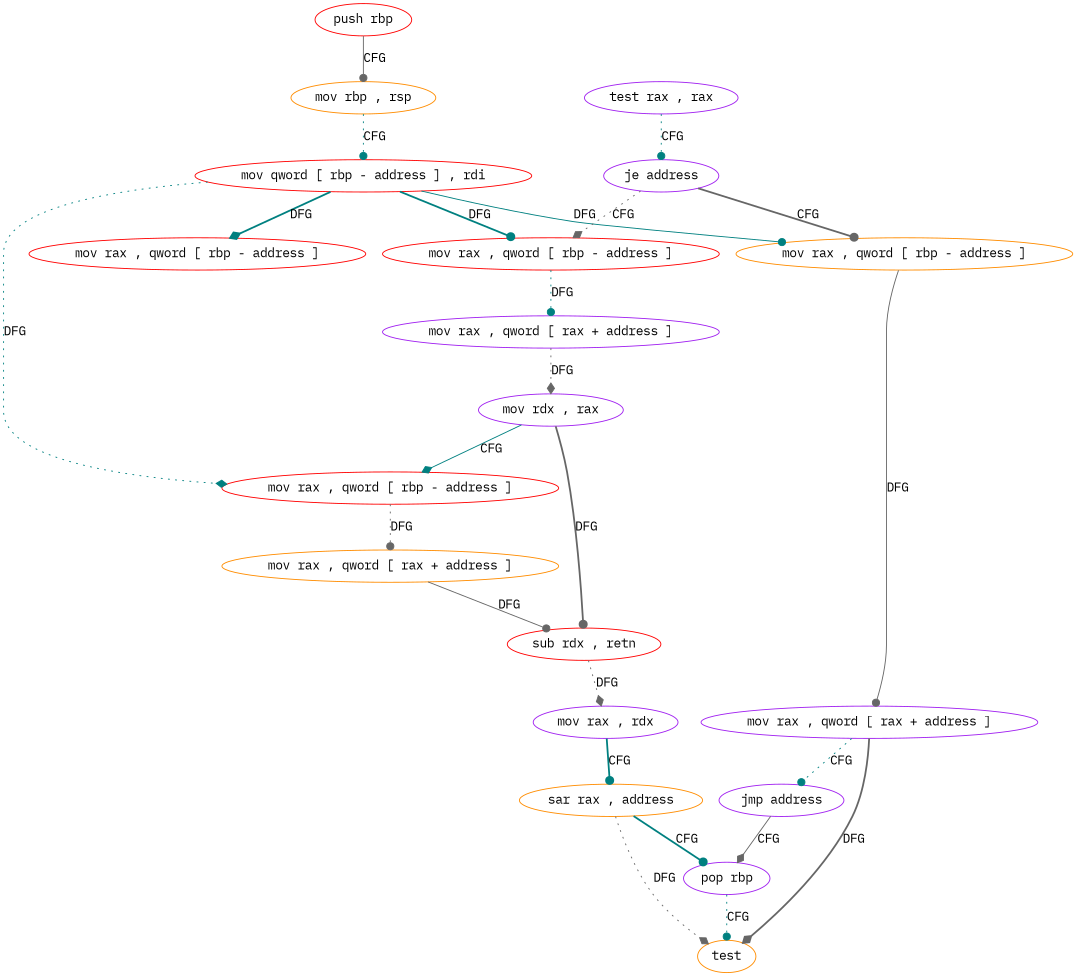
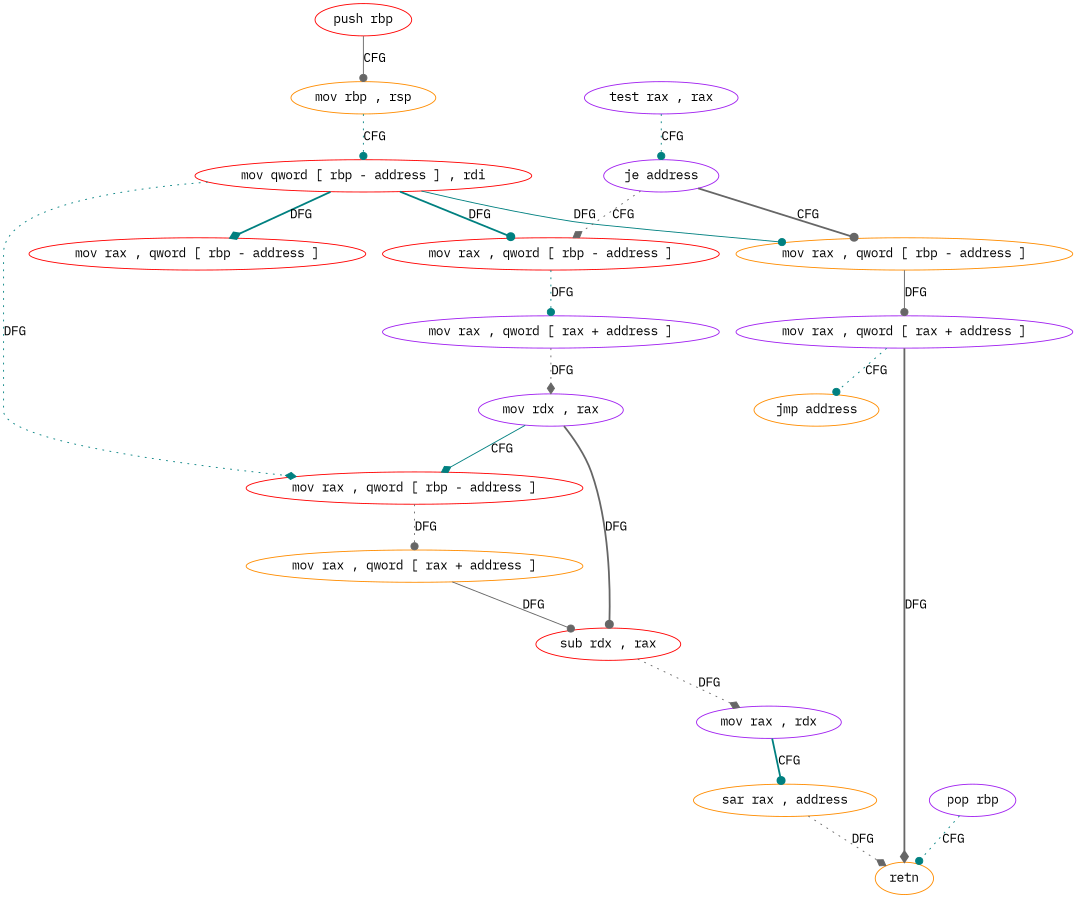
node "sub rdx , retn": label "sub rdx , retn" -> "sub rdx , rax"
node "jmp address": color purple -> darkorange
edge "jmp address" -> "pop rbp": removed, label "CFG"
edge "sar rax , address" -> "pop rbp": removed, label "CFG"
node "test": label "test" -> "retn"
